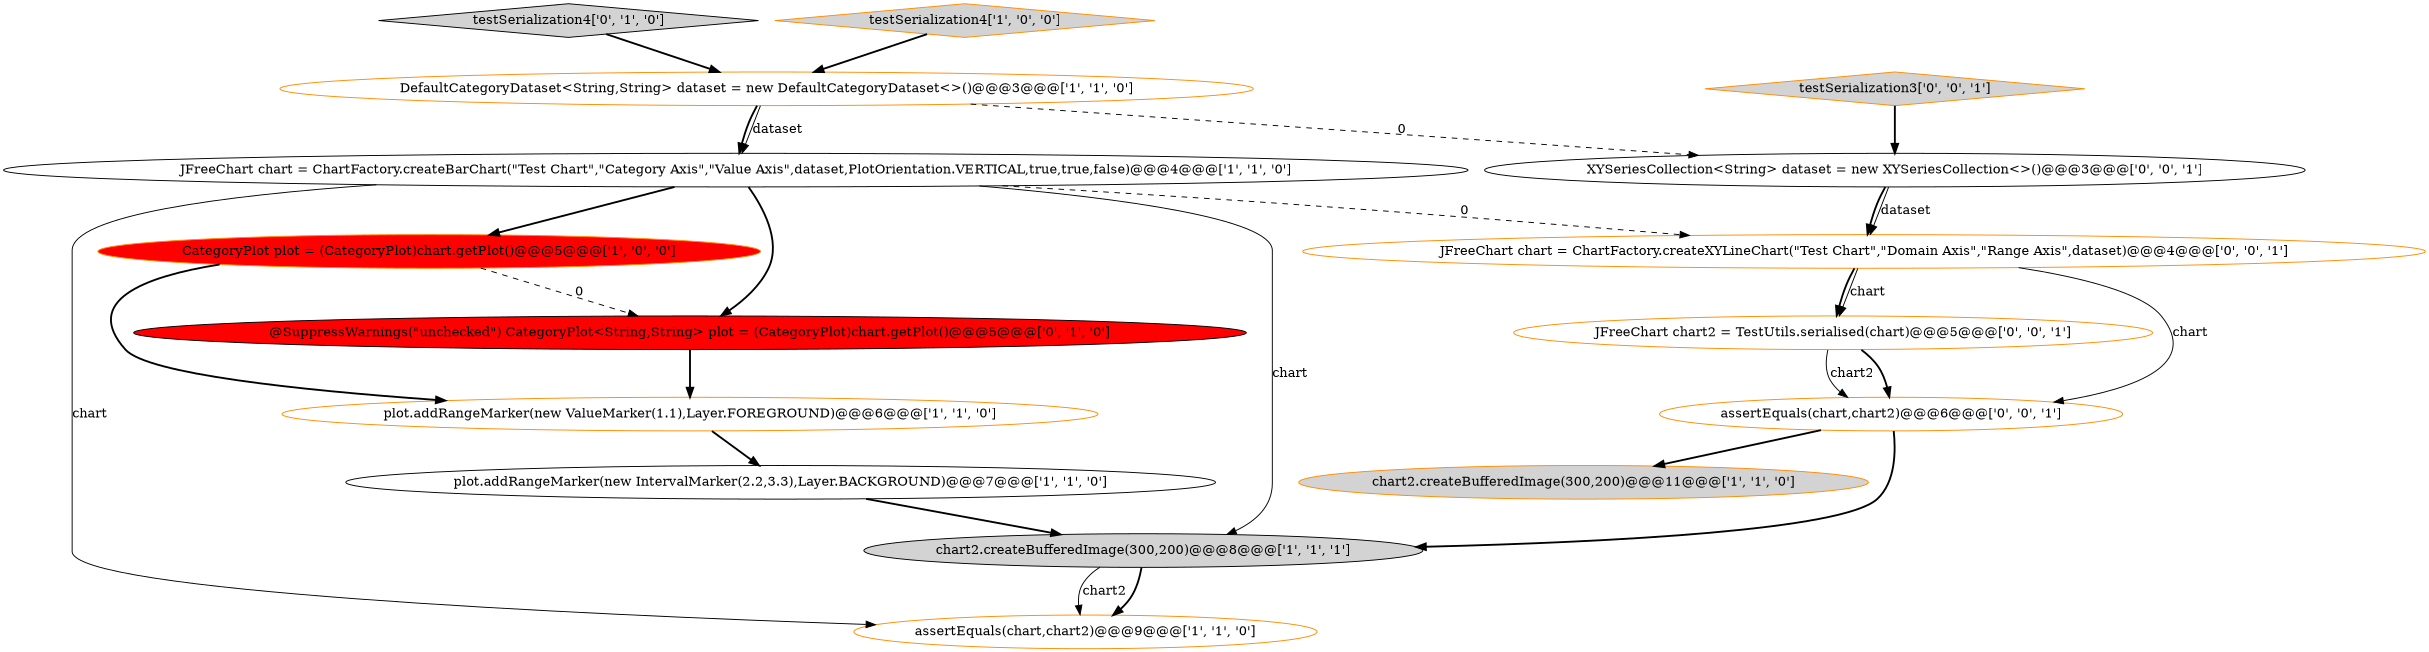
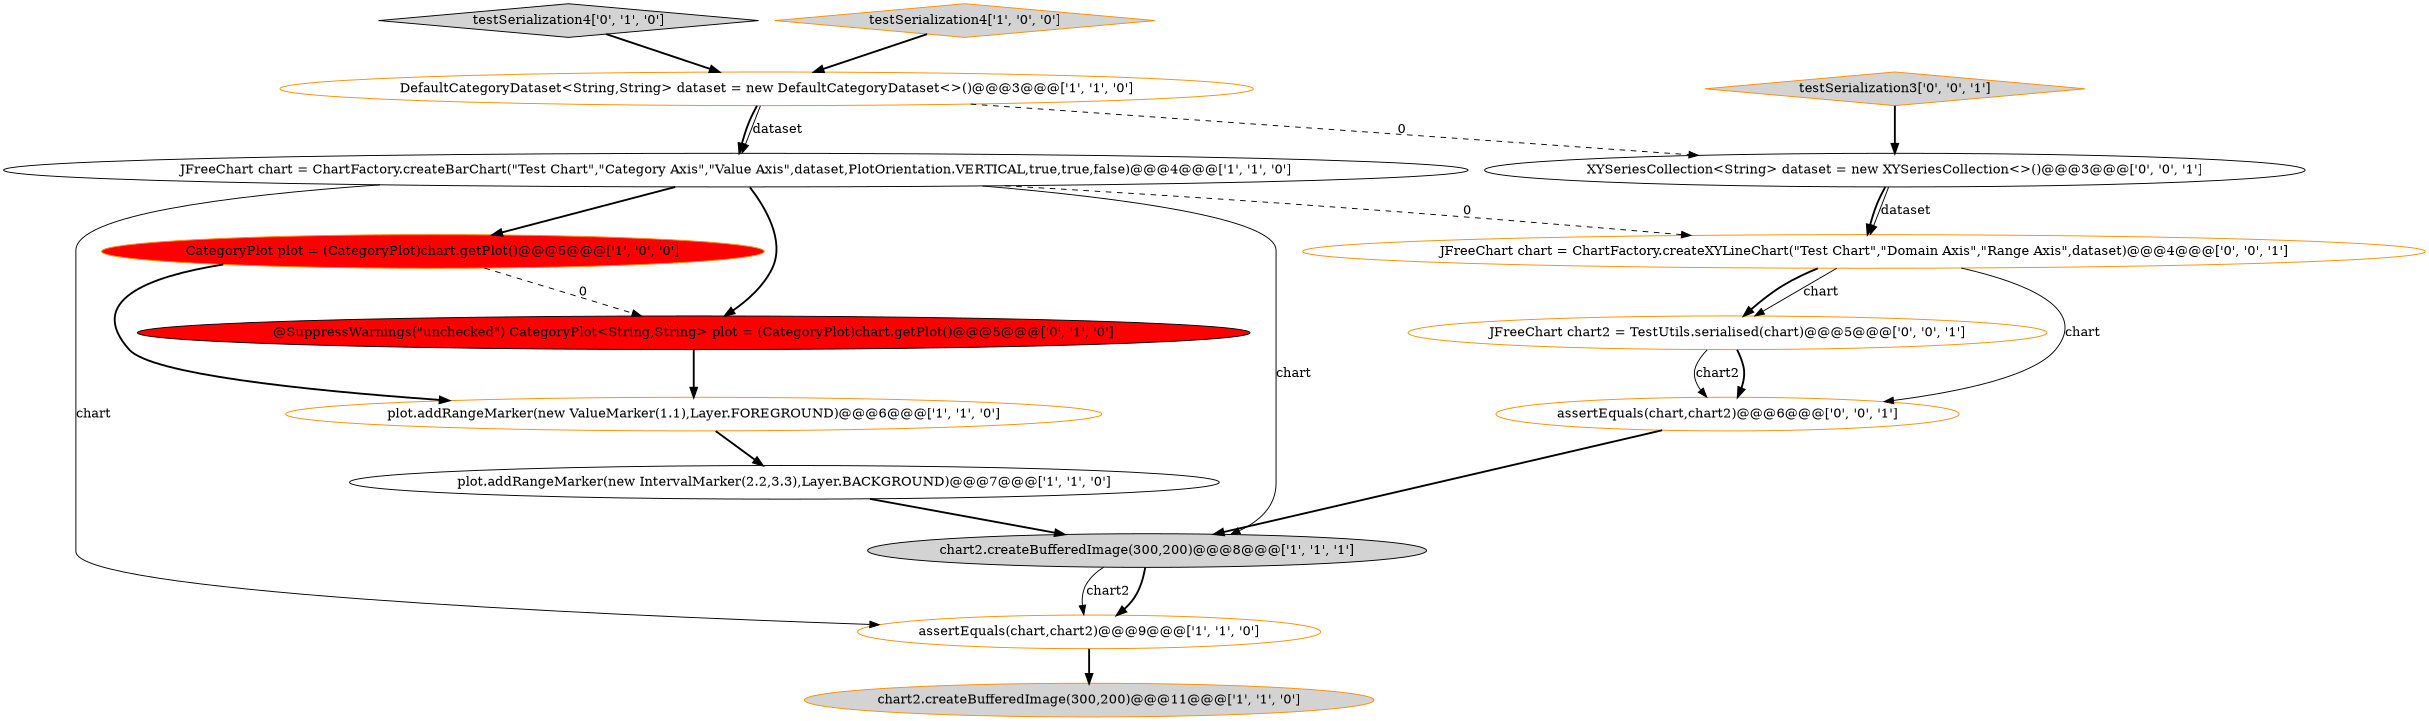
edge "assertEquals(chart,chart2)@@@6@@@['0', '0', '1']" -> "chart2.createBufferedImage(300,200)@@@11@@@['1', '1', '0']": now "assertEquals(chart,chart2)@@@9@@@['1', '1', '0']" -> "chart2.createBufferedImage(300,200)@@@11@@@['1', '1', '0']"
